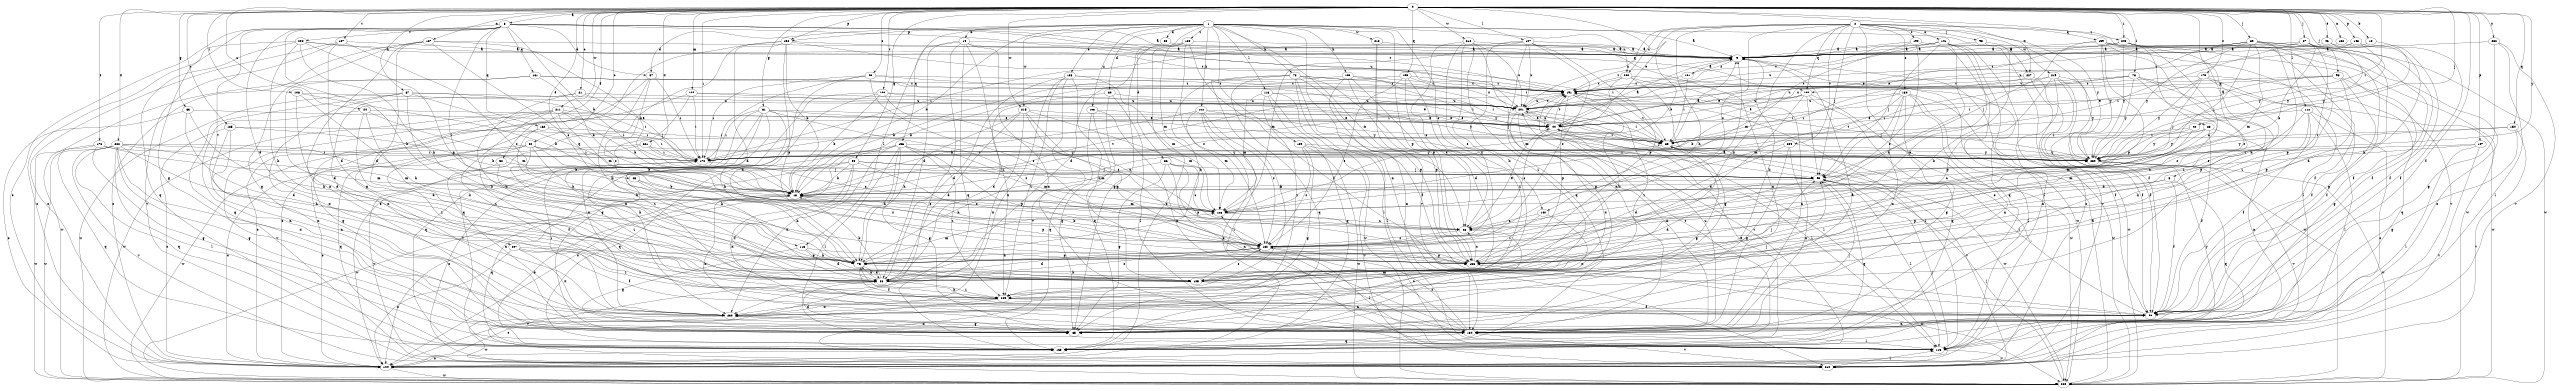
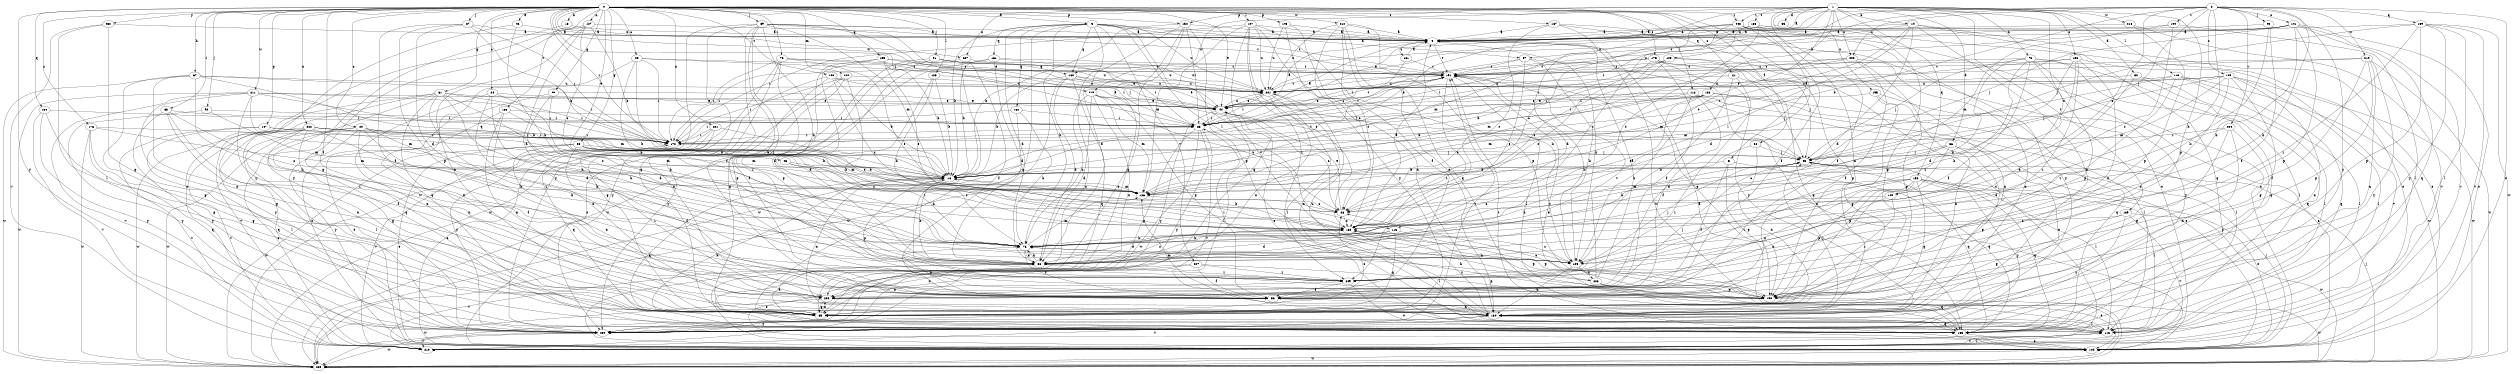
node "132": removed
node "98": label "98" -> "91"
edge "14" -> "249": now "14" -> "18"
edge "208" -> "105": reversed
edge "65" -> "9": removed, label "a"
edge "239" -> "134": reversed
